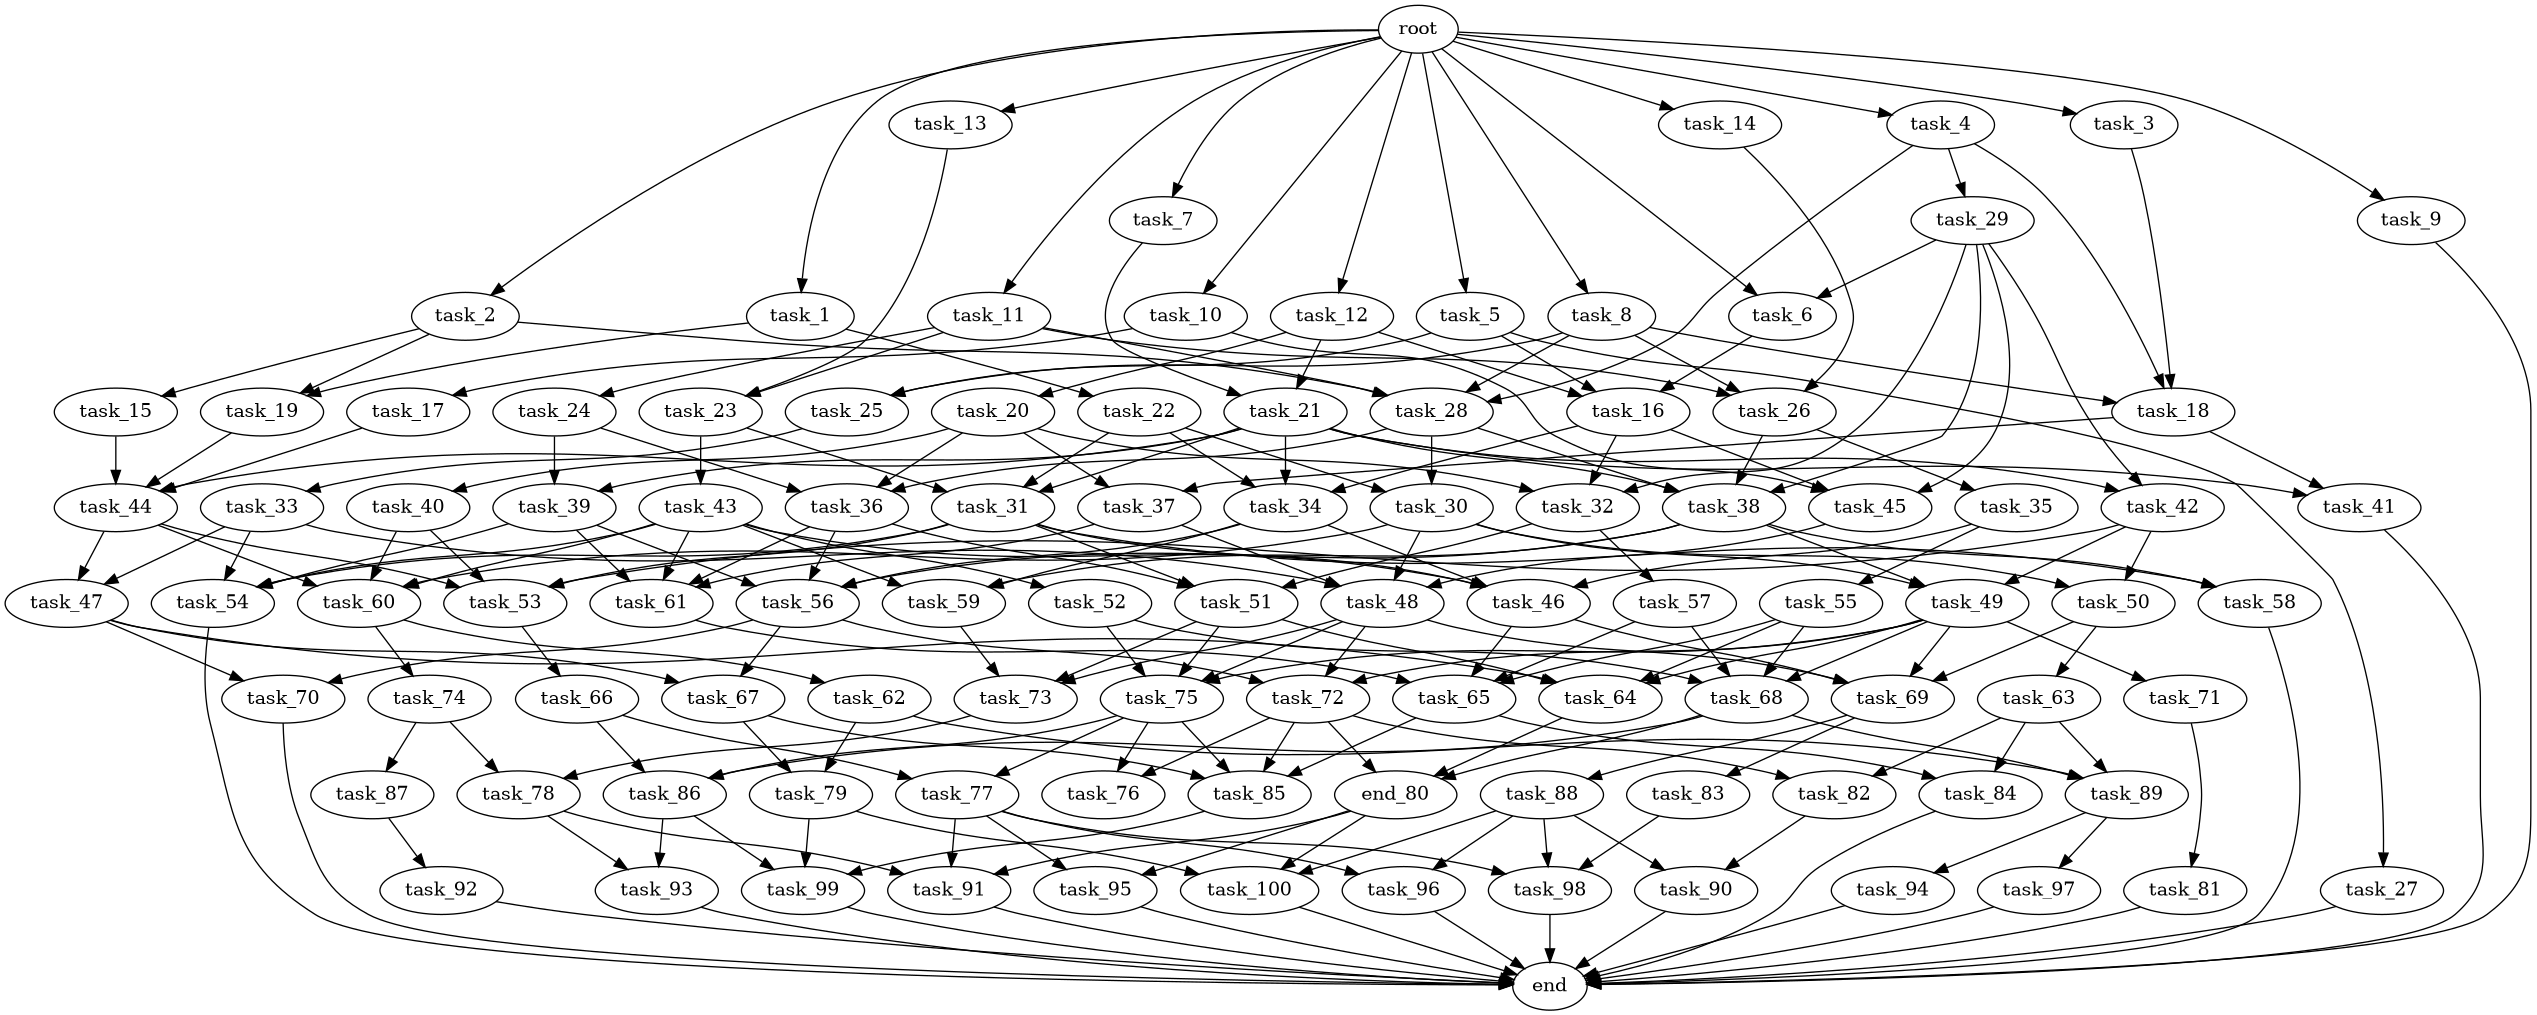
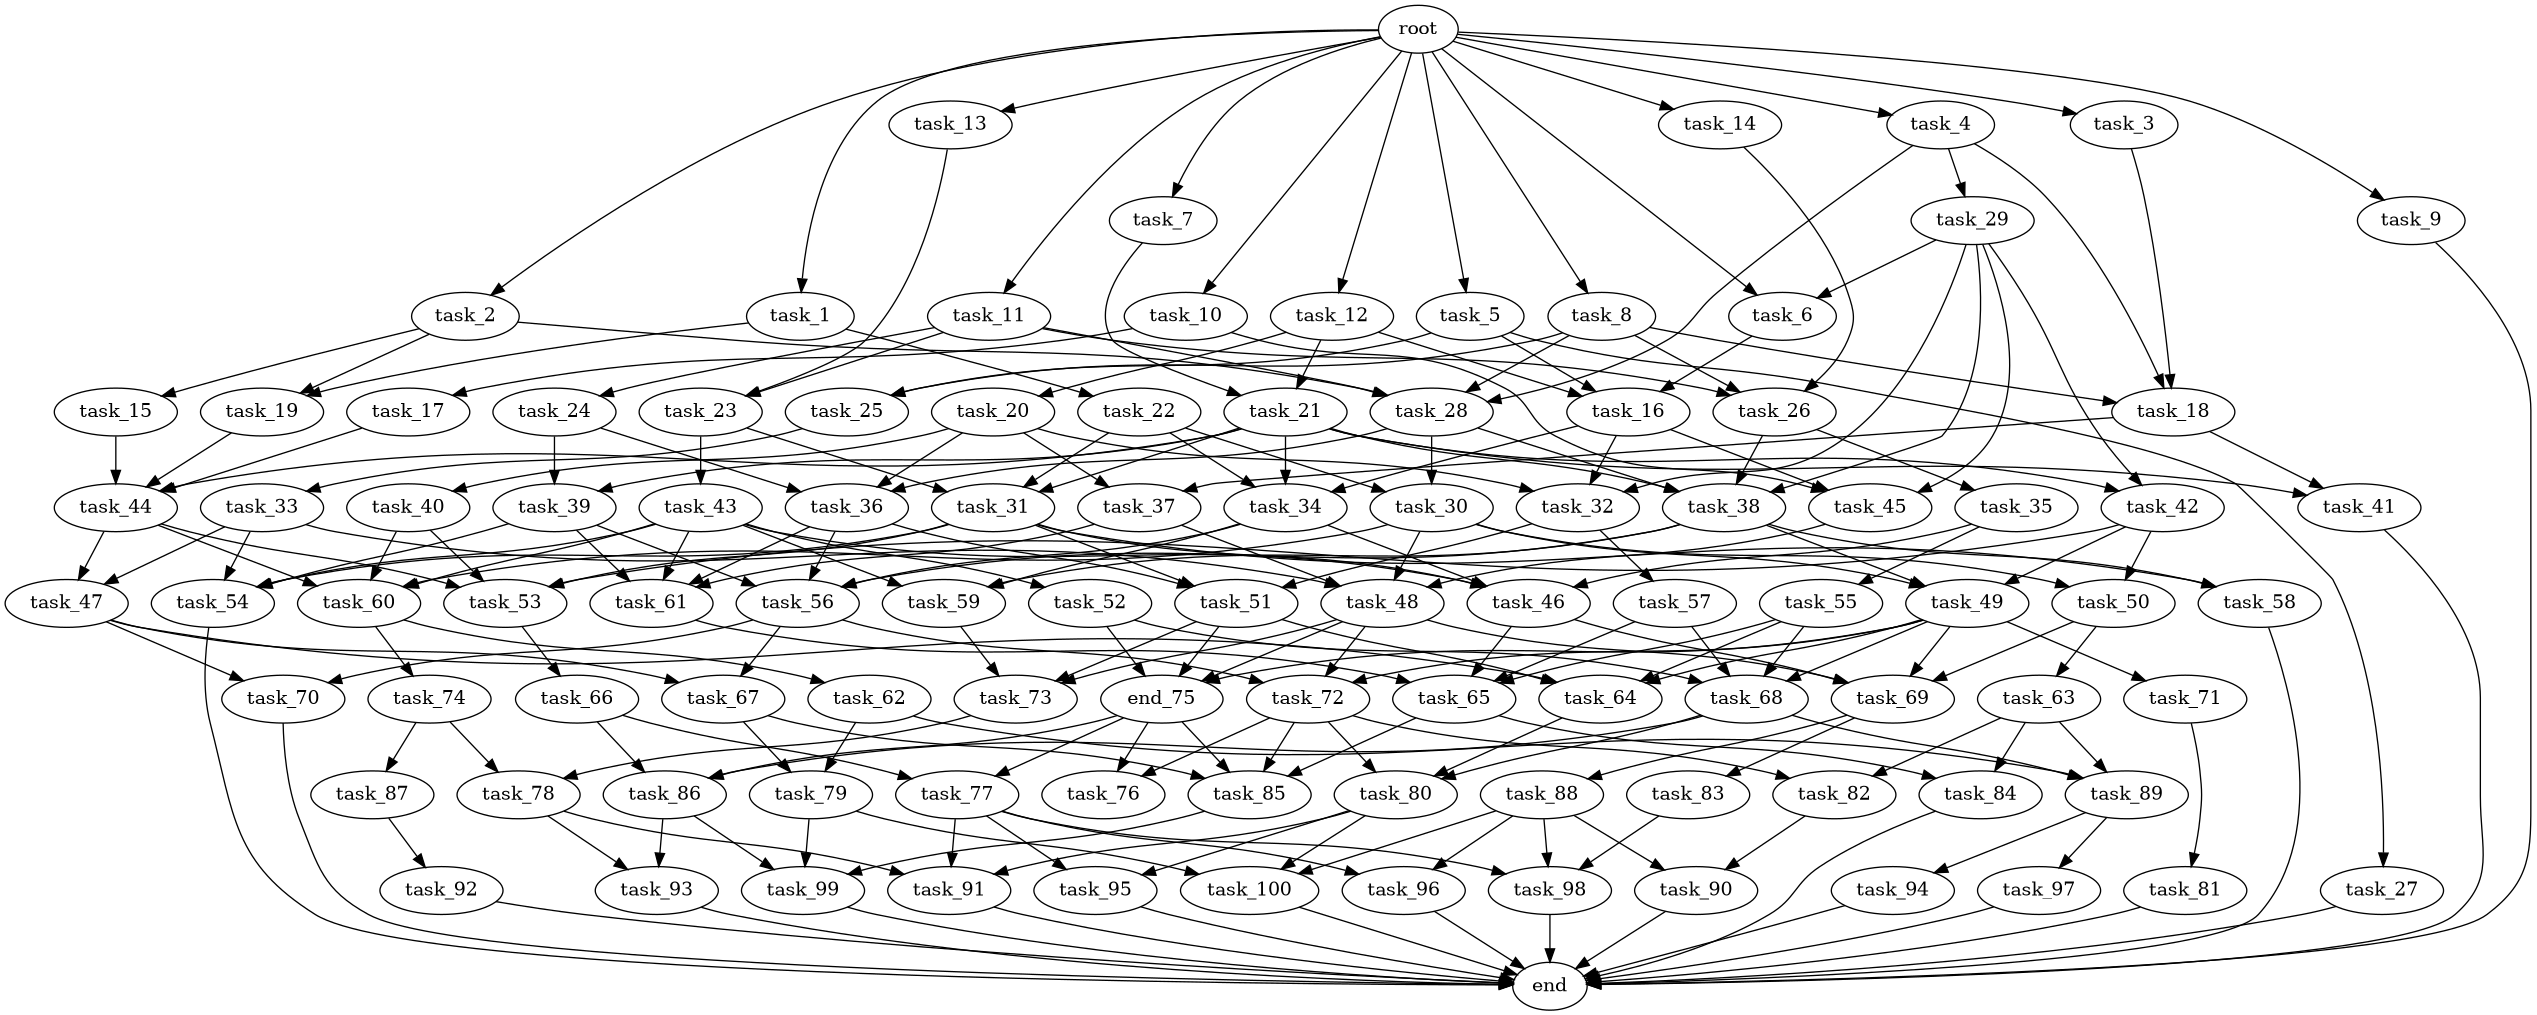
node "task_75": label "task_75" -> "end_75"
node "end_80": label "end_80" -> "task_80"
